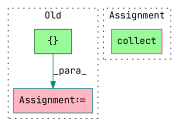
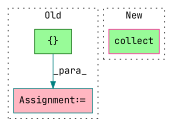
cluster "Assignment": label "Assignment" -> "New"
